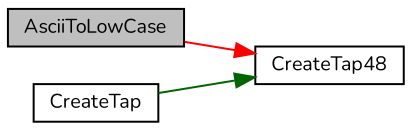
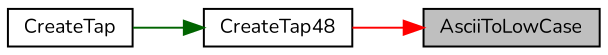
edge "AsciiToLowCase" -> "CreateTap48": reversed
